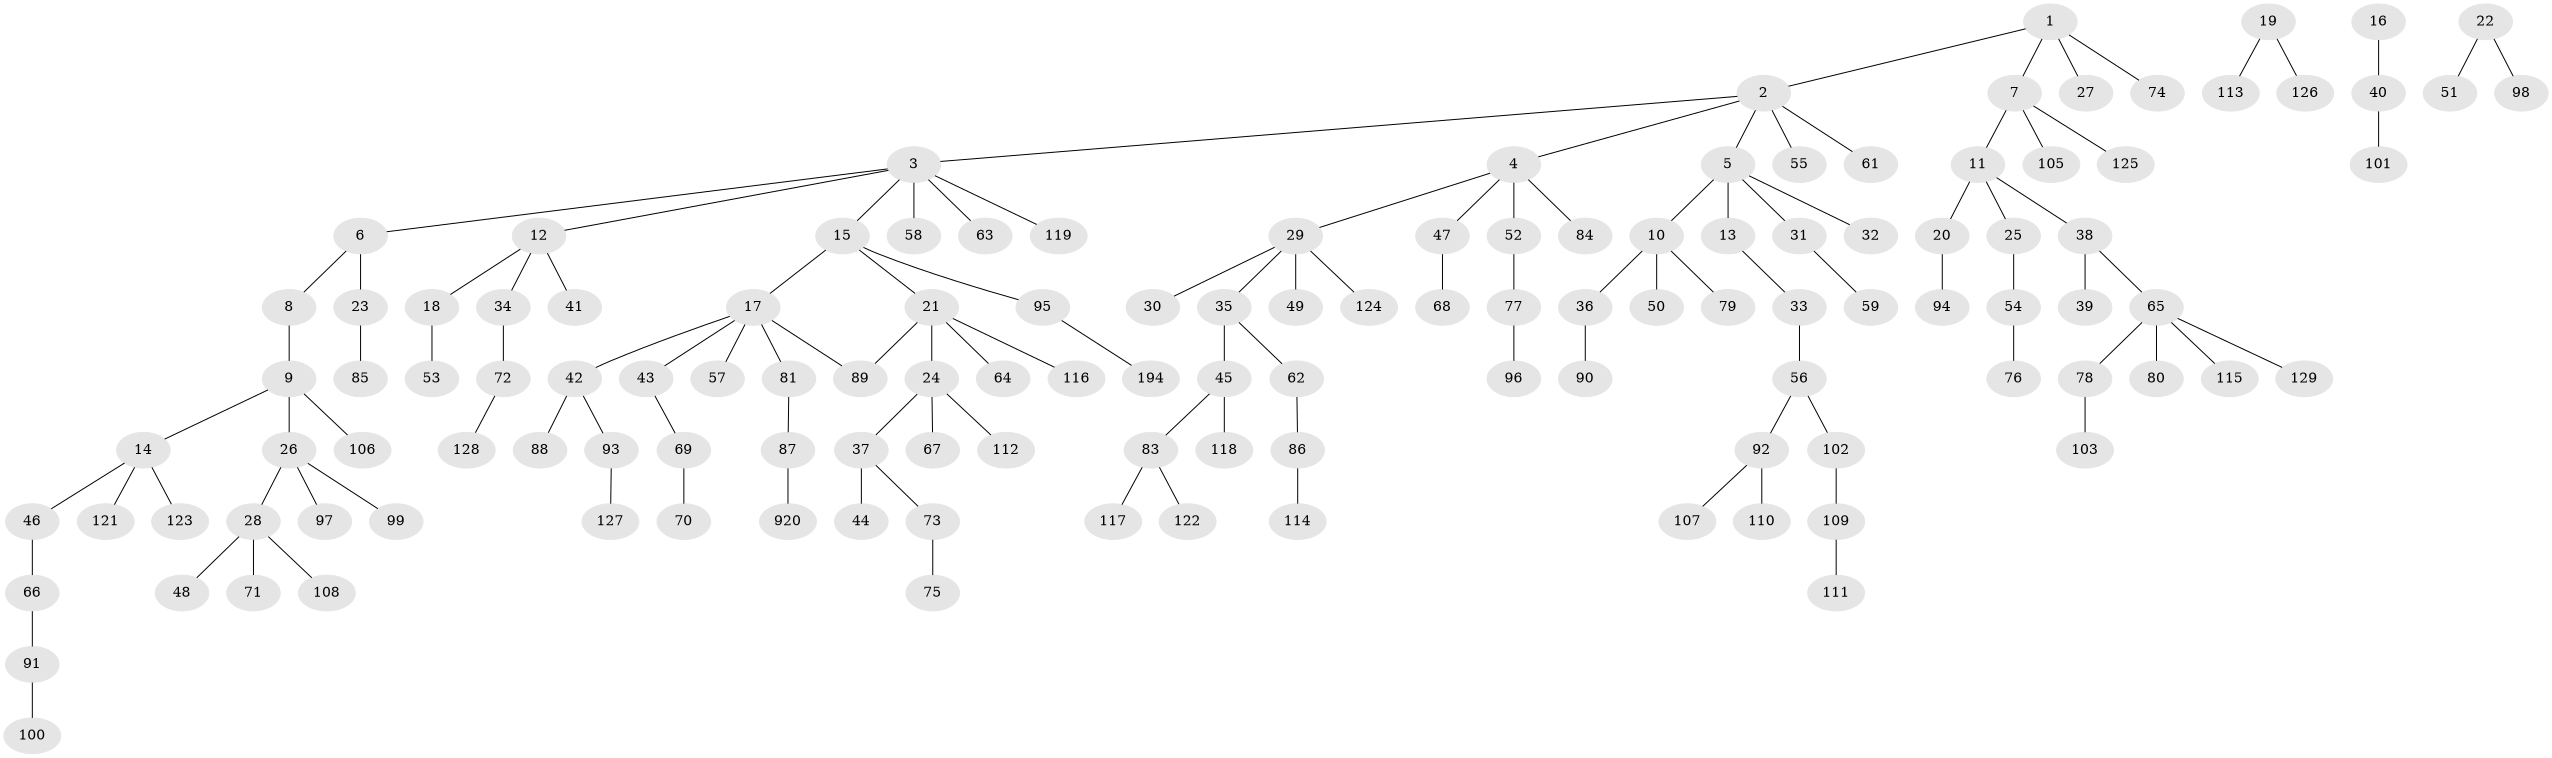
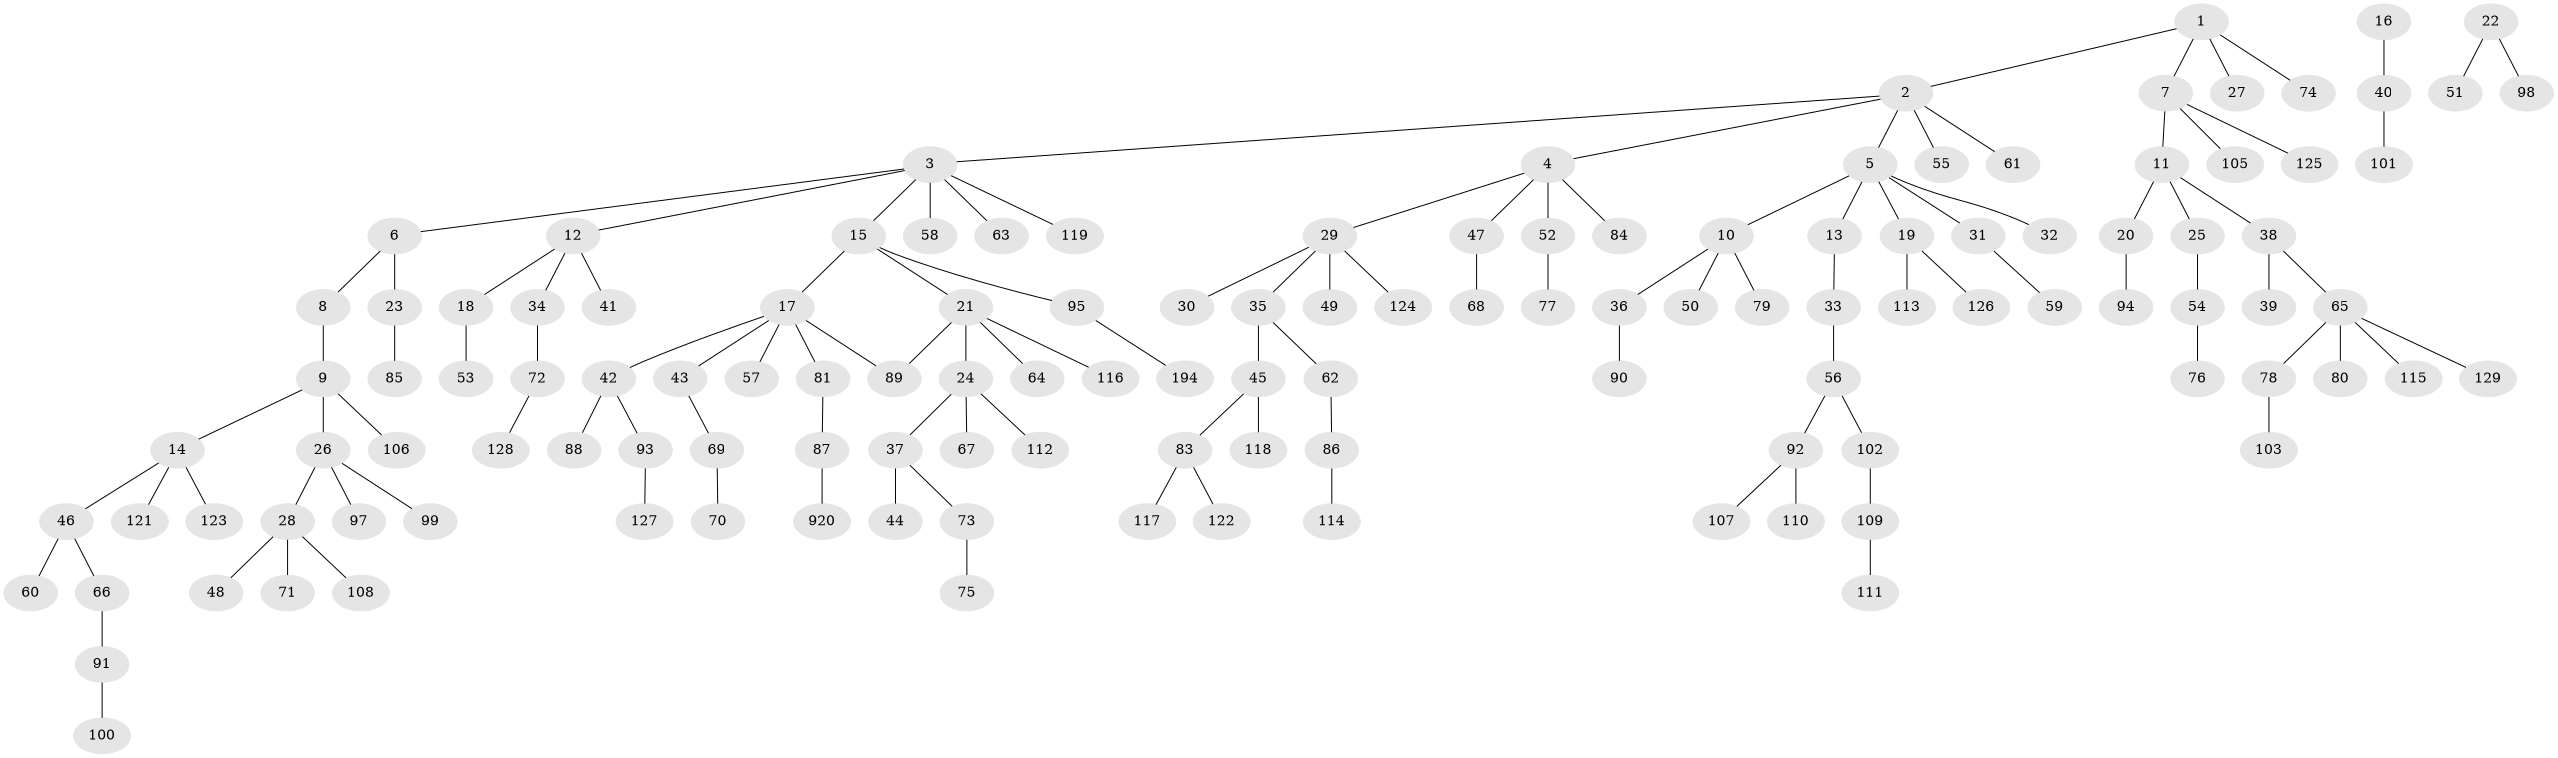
edge "5" -- "19": added
node "96": removed
node "60": added
